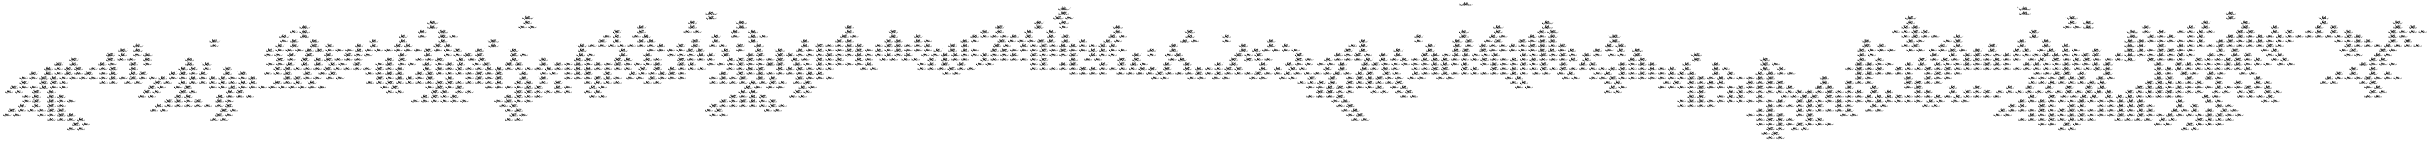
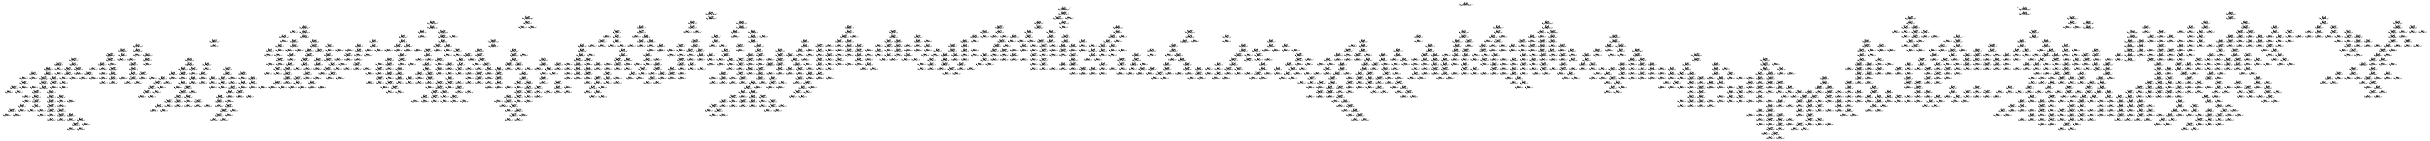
node "gini = 0.0 samples = 41 value = [0, 0, 41, 0, 0, 0, 0]": added
node "gini = 0.0 samples = 6 value = [0, 0, 0, 0, 6, 0, 0]": label "gini = 0.0 samples = 6 value = [0, 0, 0, 0, 6, 0, 0]" -> "gini = 0.0 gini = 6 value = [0, 0, 0, 0, 6, 0, 0]"
